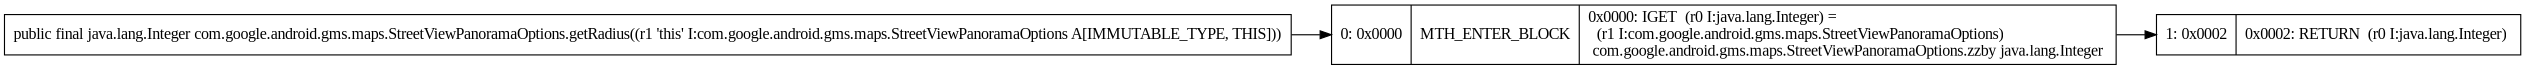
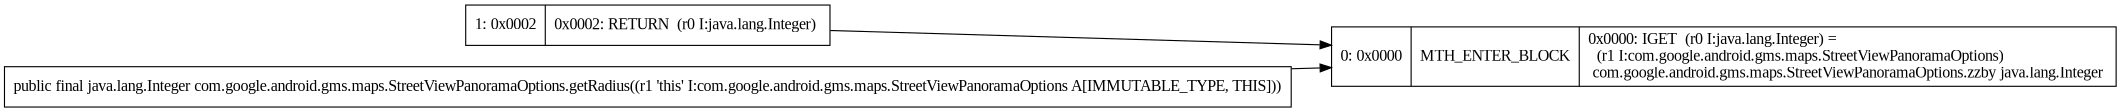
edge "0: 0x0000" -> "1: 0x0002": reversed
